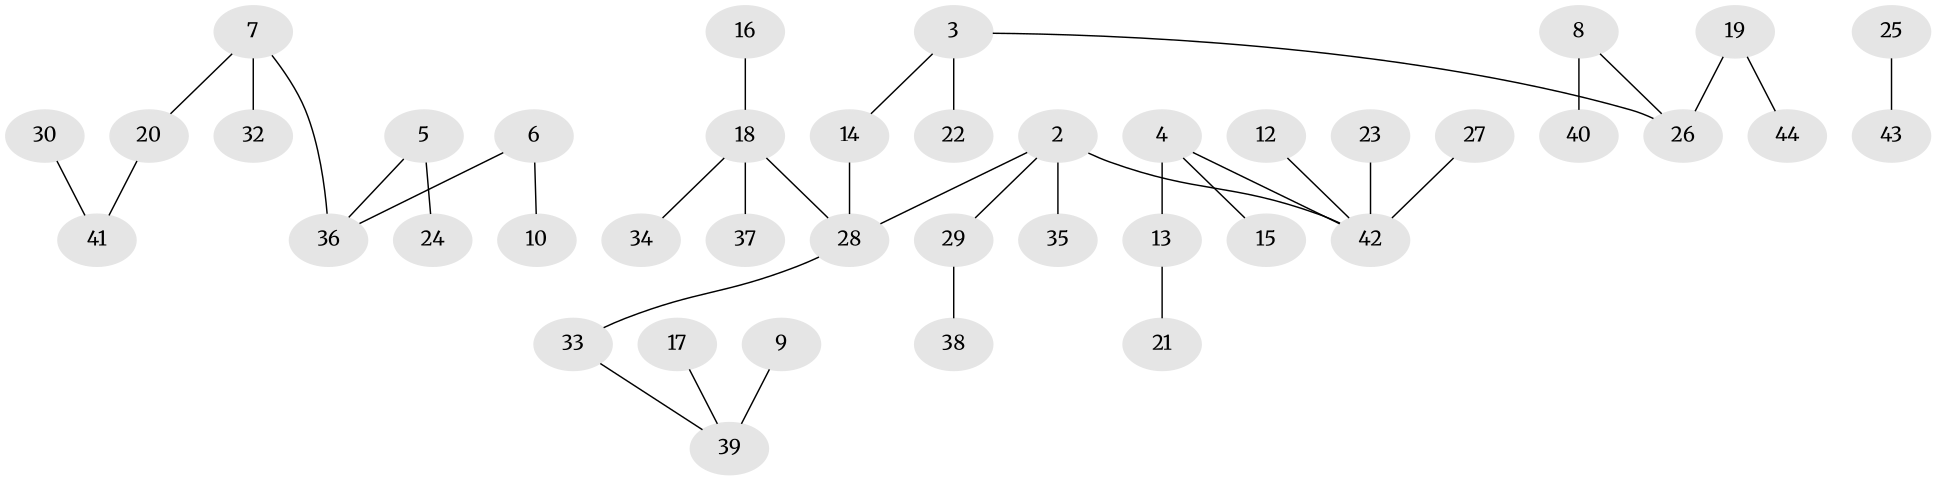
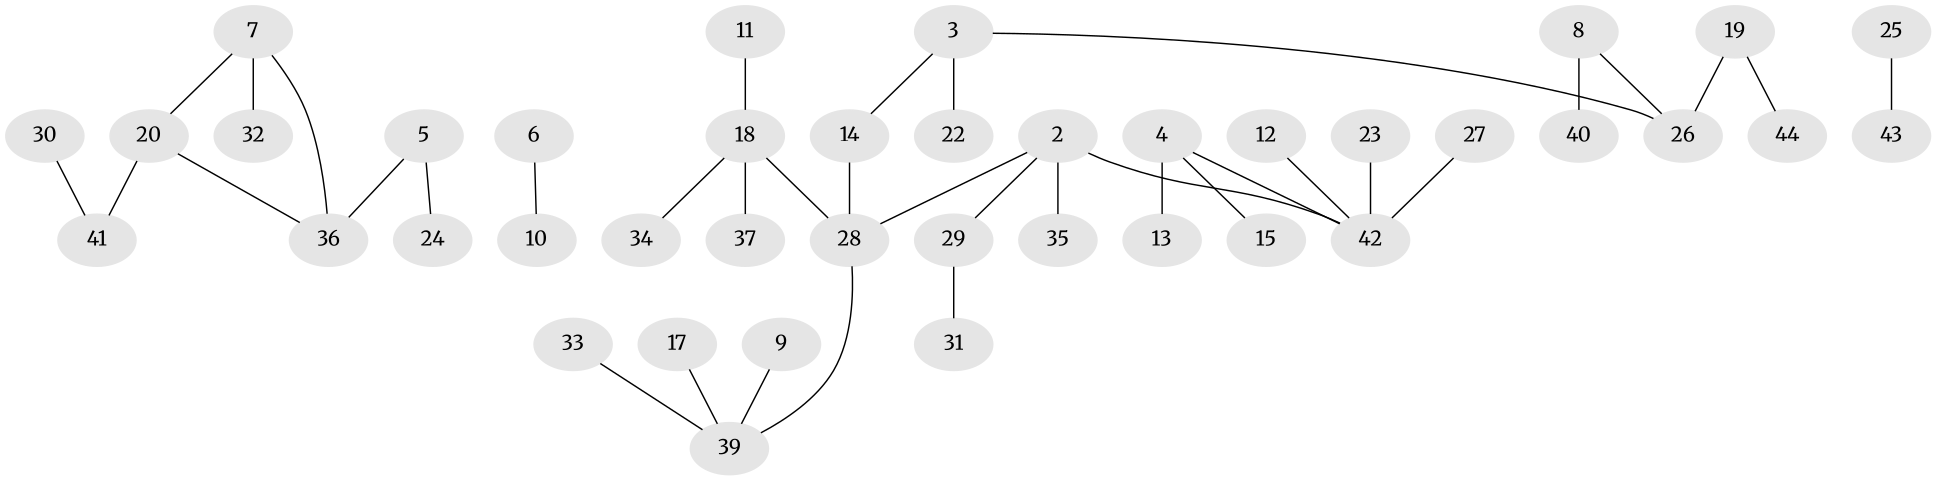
node "16": label "16" -> "11"
edge "6" -- "36": now "20" -- "36"
edge "28" -- "33": now "28" -- "39"
node "38": label "38" -> "31"
node "21": removed
